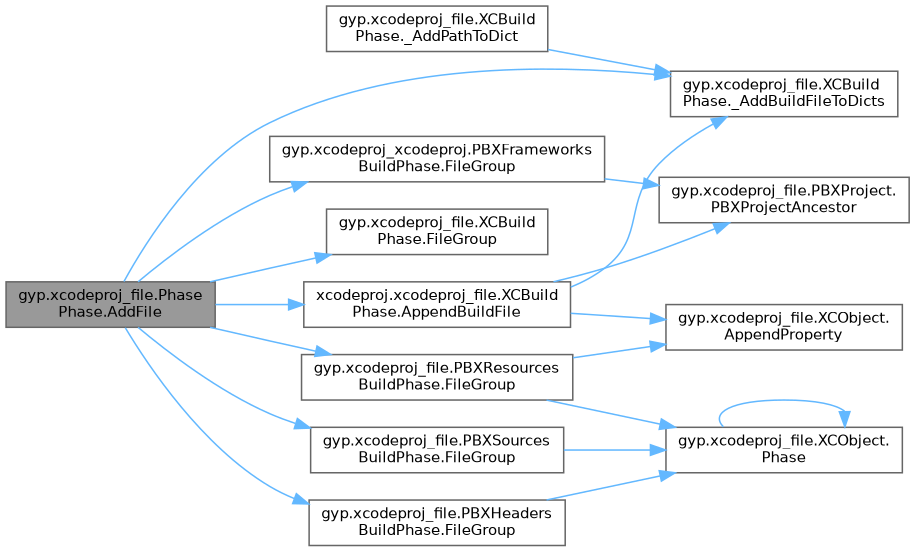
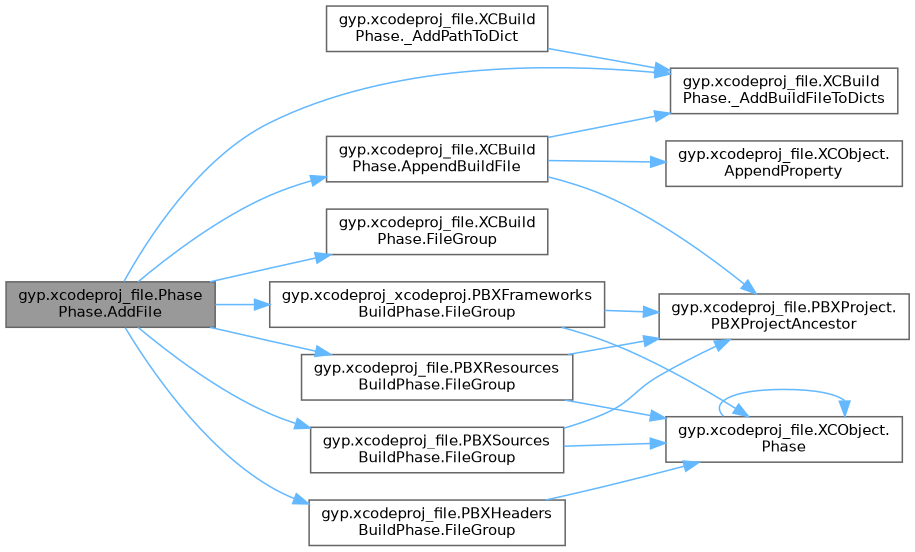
node "xcodeproj.xcodeproj_file.XCBuild Phase.AppendBuildFile": label "xcodeproj.xcodeproj_file.XCBuild Phase.AppendBuildFile" -> "gyp.xcodeproj_file.XCBuild Phase.AppendBuildFile"
edge "gyp.xcodeproj_file.PBXResources BuildPhase.FileGroup" -> "gyp.xcodeproj_file.XCObject. AppendProperty": now "gyp.xcodeproj_file.PBXResources BuildPhase.FileGroup" -> "gyp.xcodeproj_file.PBXProject. PBXProjectAncestor"
edge "gyp.xcodeproj_xcodeproj.PBXFrameworks BuildPhase.FileGroup" -> "gyp.xcodeproj_file.XCObject. Phase": added
edge "gyp.xcodeproj_file.PBXSources BuildPhase.FileGroup" -> "gyp.xcodeproj_file.PBXProject. PBXProjectAncestor": added
